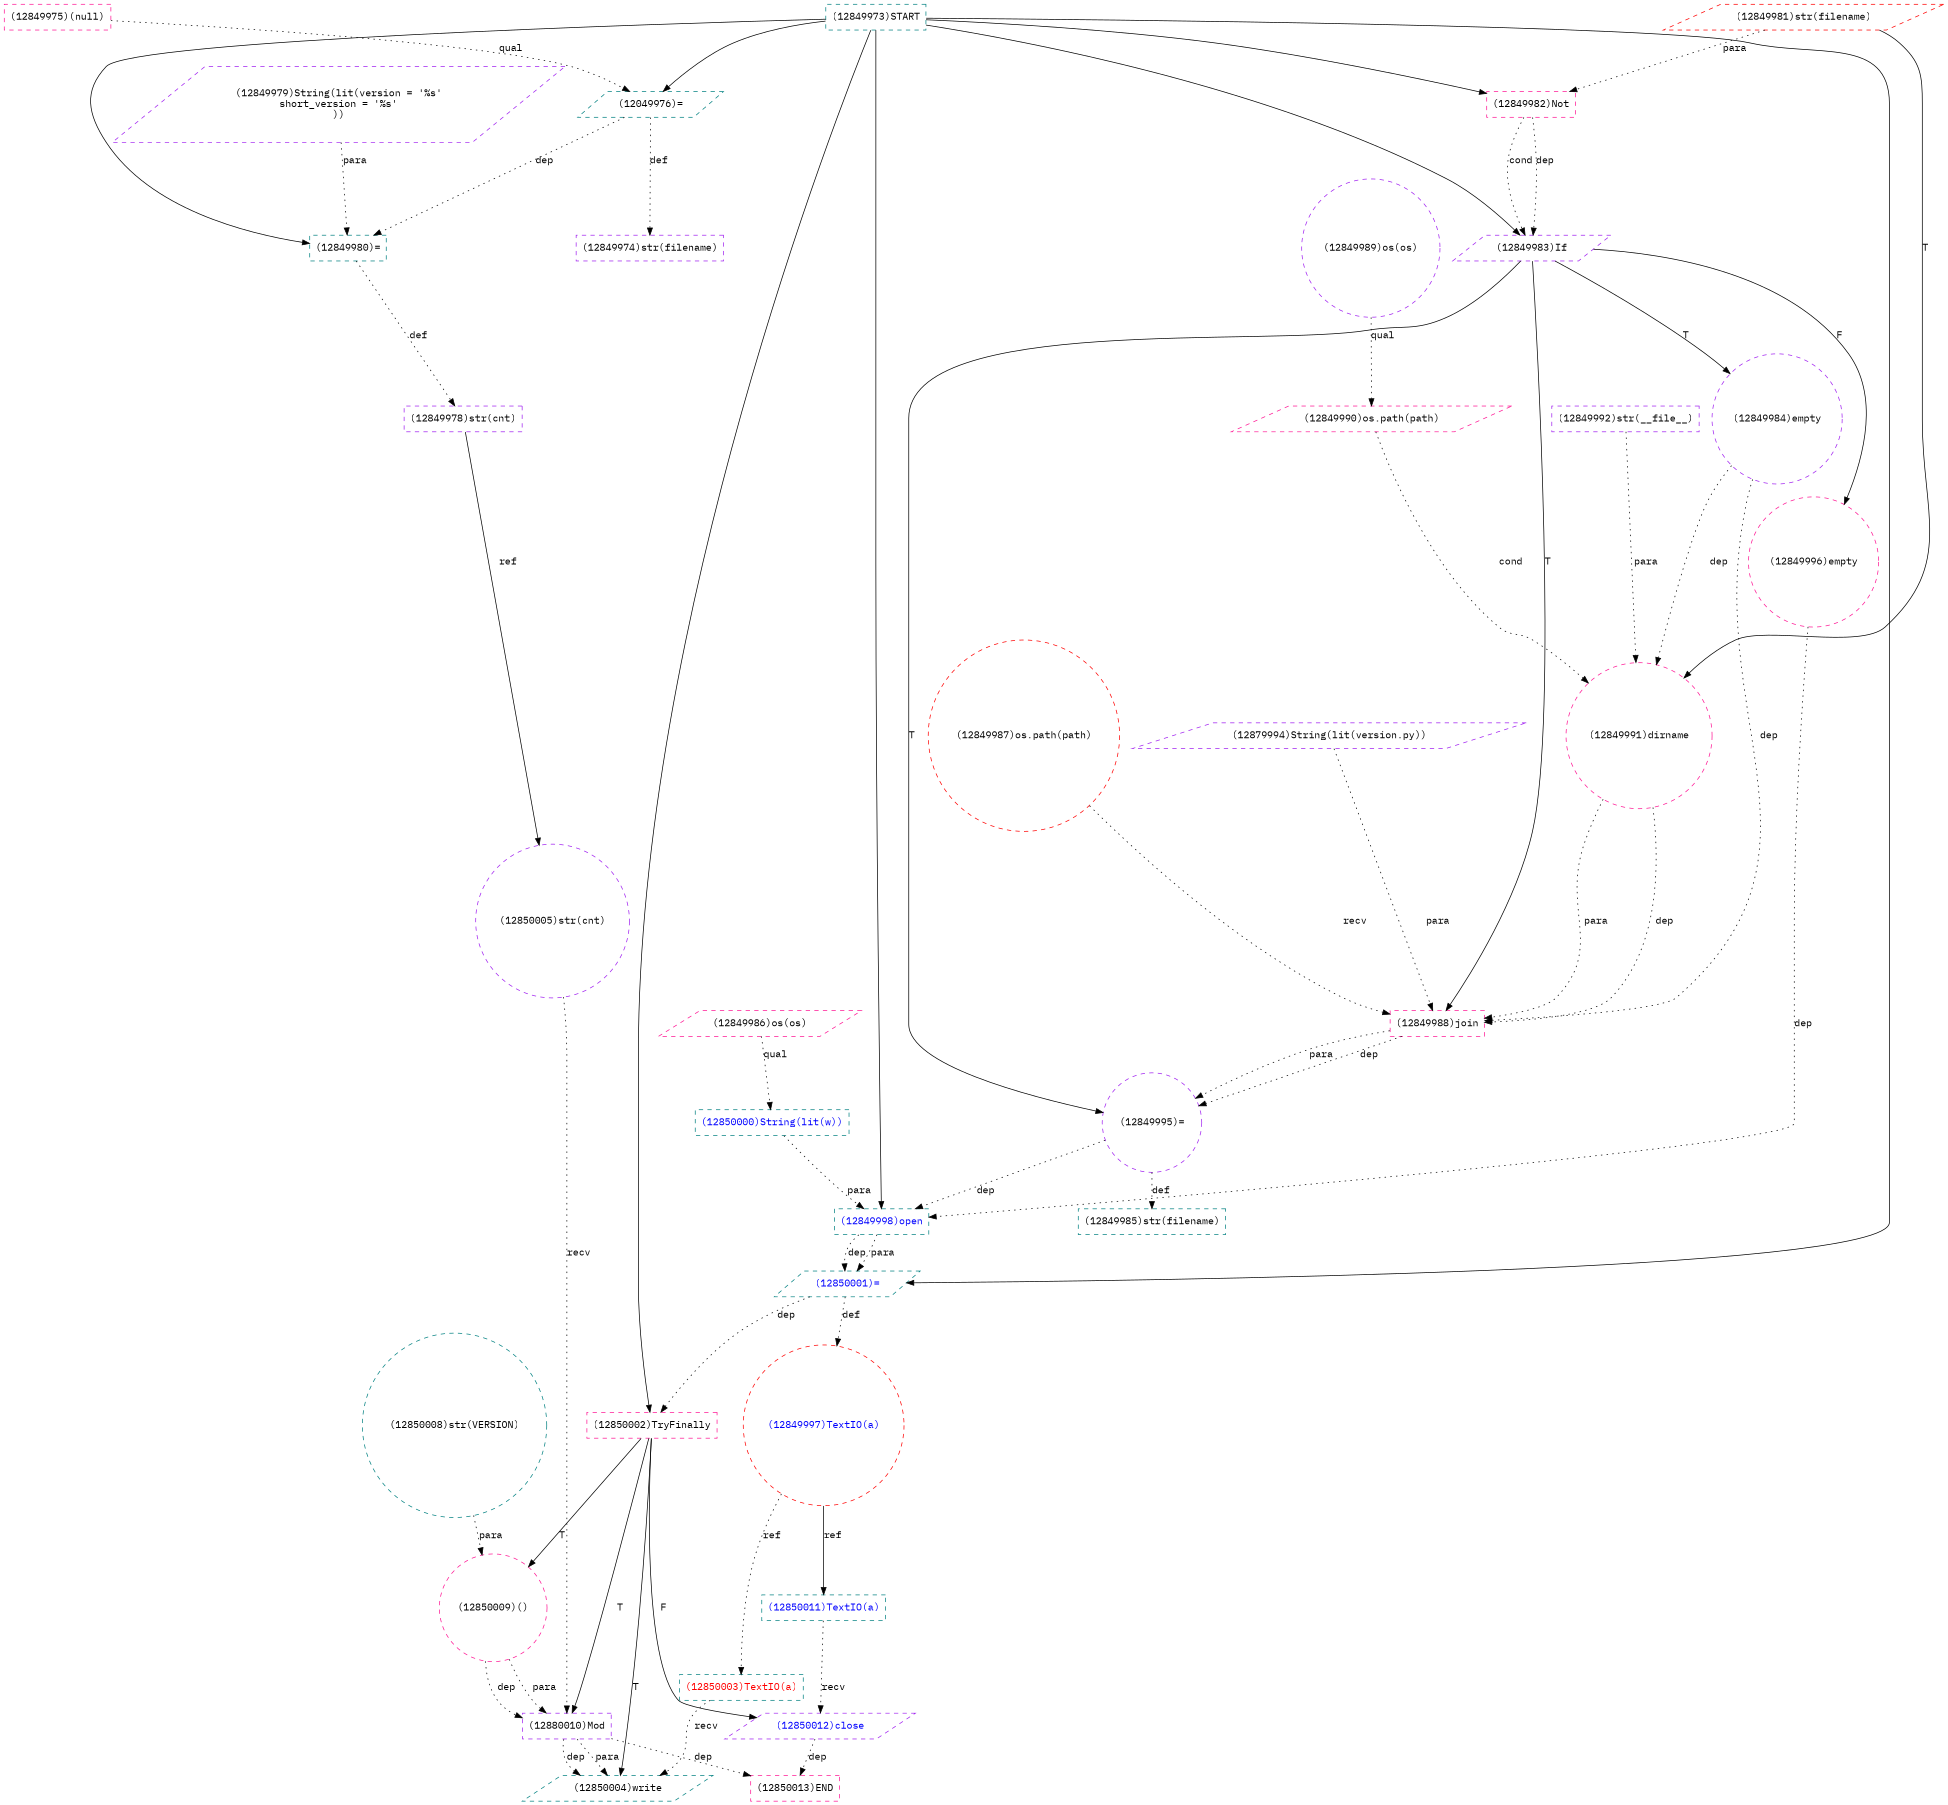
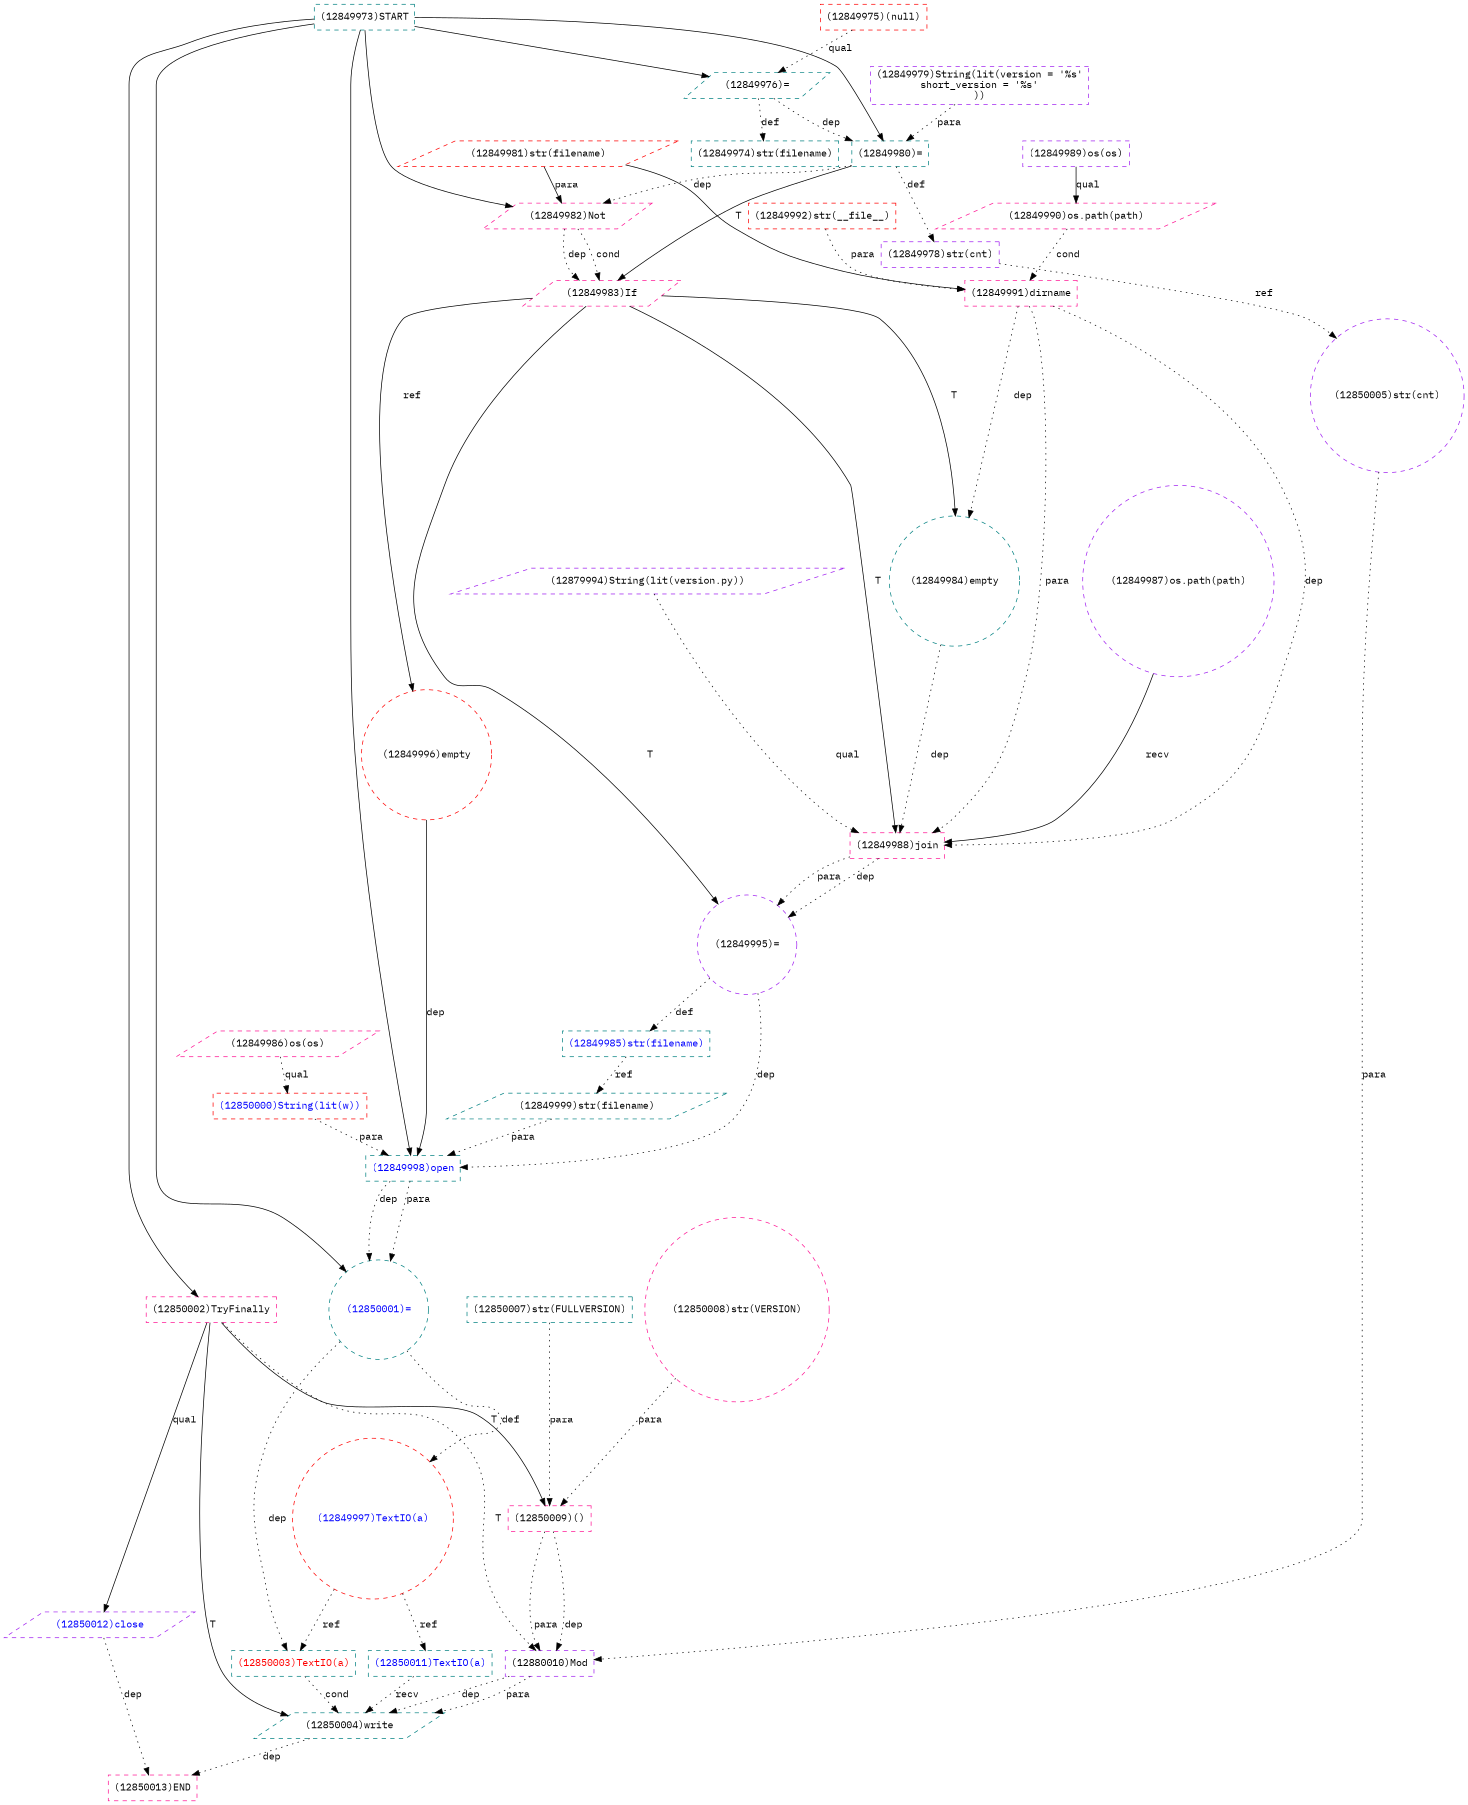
node "(12849975)(null)": color deeppink -> red
edge "(12849981)str(filename)" -> "(12849982)Not": style dotted -> solid
edge "(12849973)START" -> "(12849983)If": now "(12849980)=" -> "(12849983)If"
node "(12849979)String(lit(version = '%s' short_version = '%s' ))": shape parallelogram -> box
node "(12049976)=": label "(12049976)=" -> "(12849976)="
node "(12849982)Not": shape box -> parallelogram
edge "(12849980)=" -> "(12849982)Not": added, label "dep"
node "(12849974)str(filename)": color purple -> teal
node "(12849989)os(os)": shape circle -> box
node "(12849983)If": color purple -> deeppink
edge "(12849983)If" -> "(12849996)empty": label "F" -> "ref"
edge "(12849989)os(os)" -> "(12849990)os.path(path)": style dotted -> solid
node "(12849992)str(__file__)": color purple -> red
node "(12849984)empty": color purple -> teal
edge "(12849984)empty" -> "(12849991)dirname": reversed
node "(12849996)empty": color deeppink -> red
edge "(12849978)str(cnt)" -> "(12850005)str(cnt)": style solid -> dotted
node "(12849987)os.path(path)": color red -> purple
node "(12849991)dirname": shape circle -> box
edge "(12879994)String(lit(version.py))" -> "(12849988)join": label "para" -> "qual"
edge "(12849987)os.path(path)" -> "(12849988)join": style dotted -> solid
node "(12849999)str(filename)": added
node "(12850000)String(lit(w))": color teal -> red
edge "(12849996)empty" -> "(12849998)open": style dotted -> solid
node "(12849985)str(filename)": fontcolor black -> blue
edge "(12850005)str(cnt)" -> "(12880010)Mod": label "recv" -> "para"
node "(12850001)=": shape parallelogram -> circle
node "(12850007)str(FULLVERSION)": added
edge "(12850001)=" -> "(12850002)TryFinally": now "(12850001)=" -> "(12850003)TextIO(a)"
node "(12850008)str(VERSION)": color teal -> deeppink
edge "(12849997)TextIO(a)" -> "(12850011)TextIO(a)": style solid -> dotted
edge "(12850002)TryFinally" -> "(12880010)Mod": style solid -> dotted
node "(12850009)()": shape circle -> box
edge "(12850002)TryFinally" -> "(12850012)close": label "F" -> "qual"
edge "(12850011)TextIO(a)" -> "(12850012)close": now "(12850011)TextIO(a)" -> "(12850004)write"
edge "(12850003)TextIO(a)" -> "(12850004)write": label "recv" -> "cond"
edge "(12880010)Mod" -> "(12850013)END": now "(12850004)write" -> "(12850013)END"
